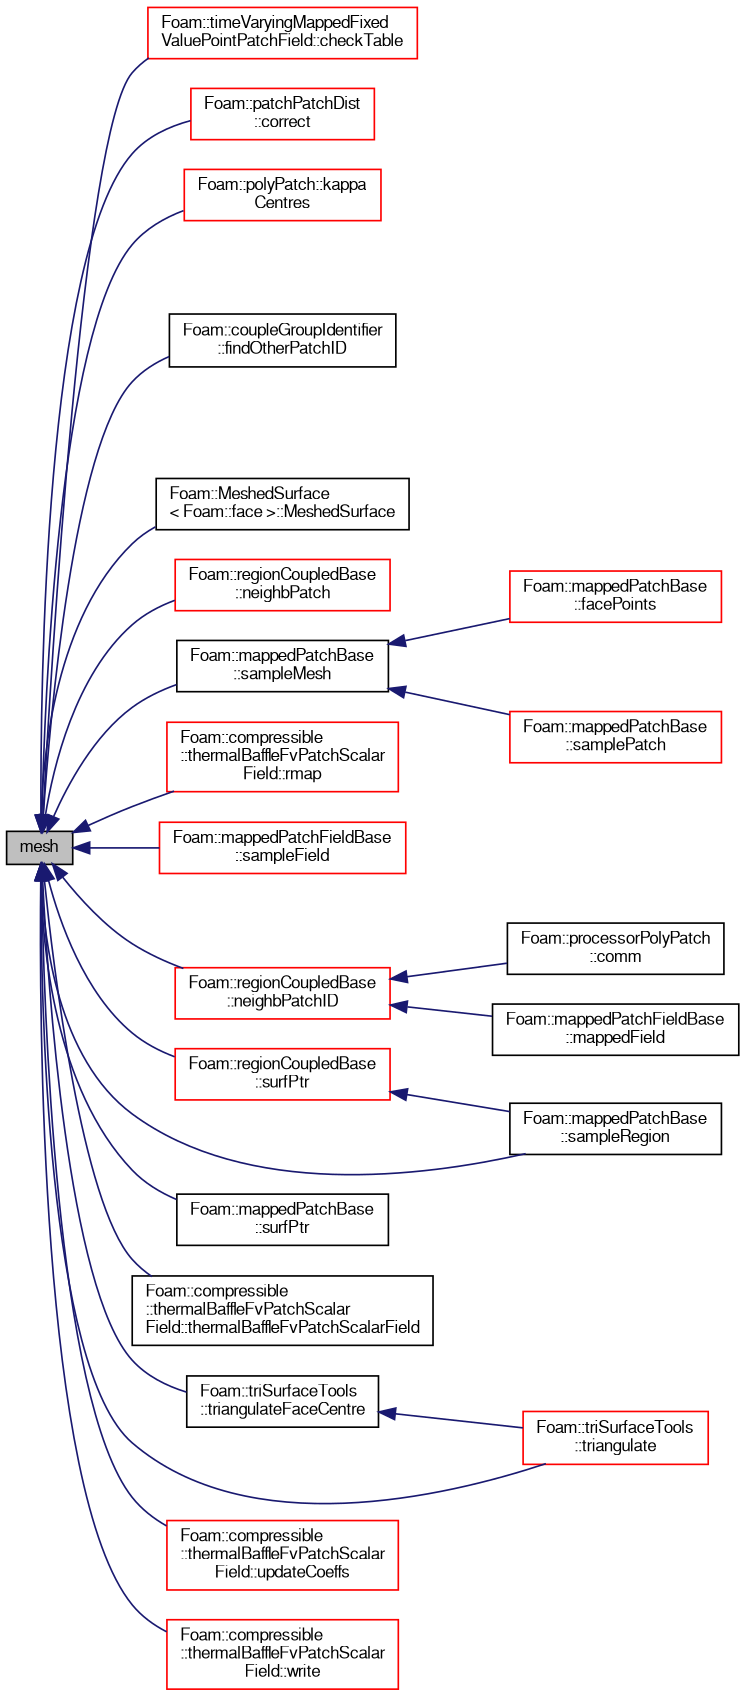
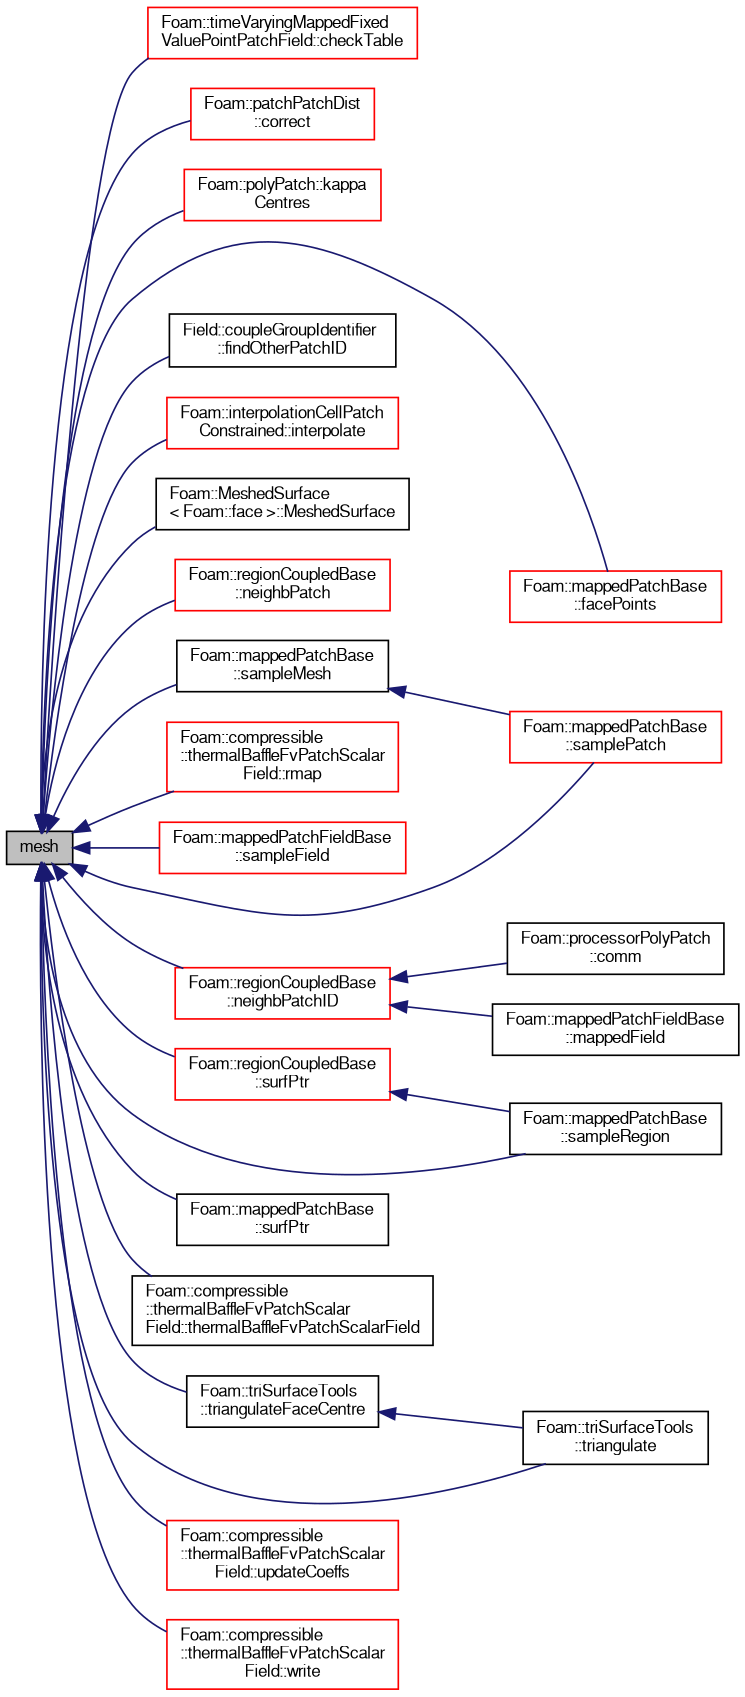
node "Foam::coupleGroupIdentifier ::findOtherPatchID": label "Foam::coupleGroupIdentifier ::findOtherPatchID" -> "Field::coupleGroupIdentifier ::findOtherPatchID"
node "Foam::interpolationCellPatch Constrained::interpolate": added
edge "Foam::mappedPatchBase ::facePoints" -> "Foam::mappedPatchBase ::sampleMesh": now "Foam::mappedPatchBase ::facePoints" -> "mesh"
edge "Foam::mappedPatchBase ::samplePatch" -> "mesh": added
node "Foam::triSurfaceTools ::triangulate": color red -> black
